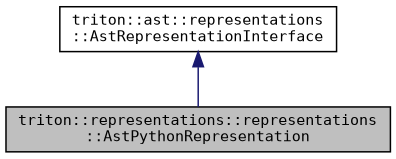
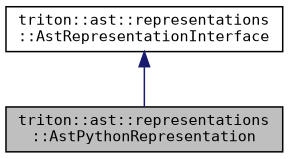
node "triton::representations::representations ::AstPythonRepresentation": label "triton::representations::representations ::AstPythonRepresentation" -> "triton::ast::representations ::AstPythonRepresentation"
